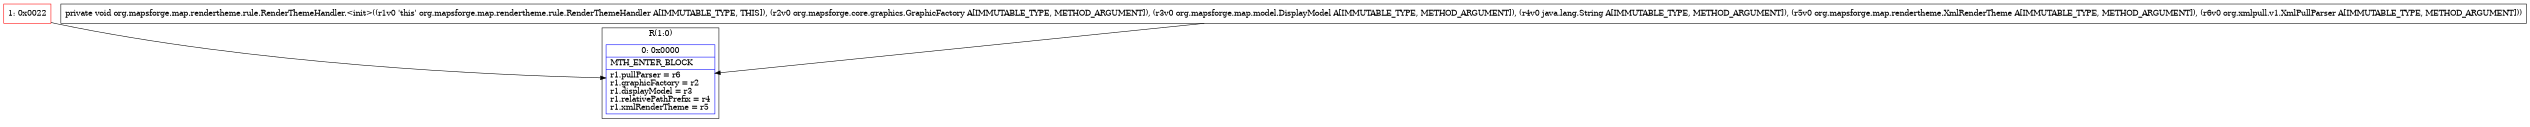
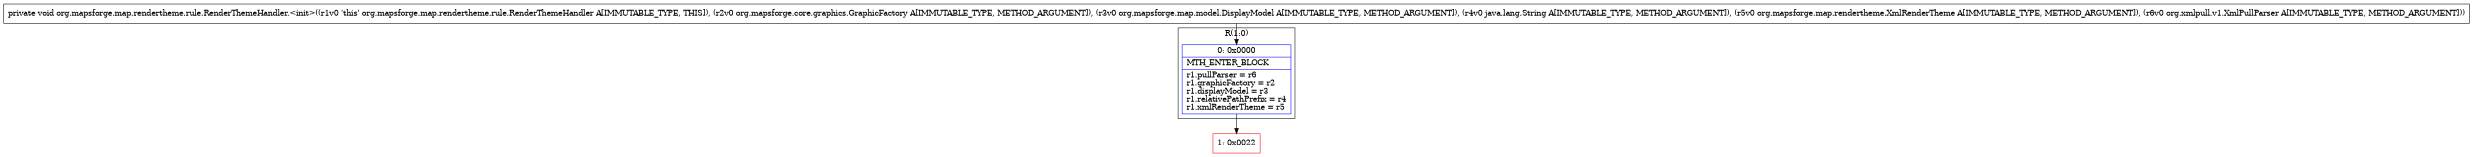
edge "1: 0x0022" -> "0: 0x0000": reversed
